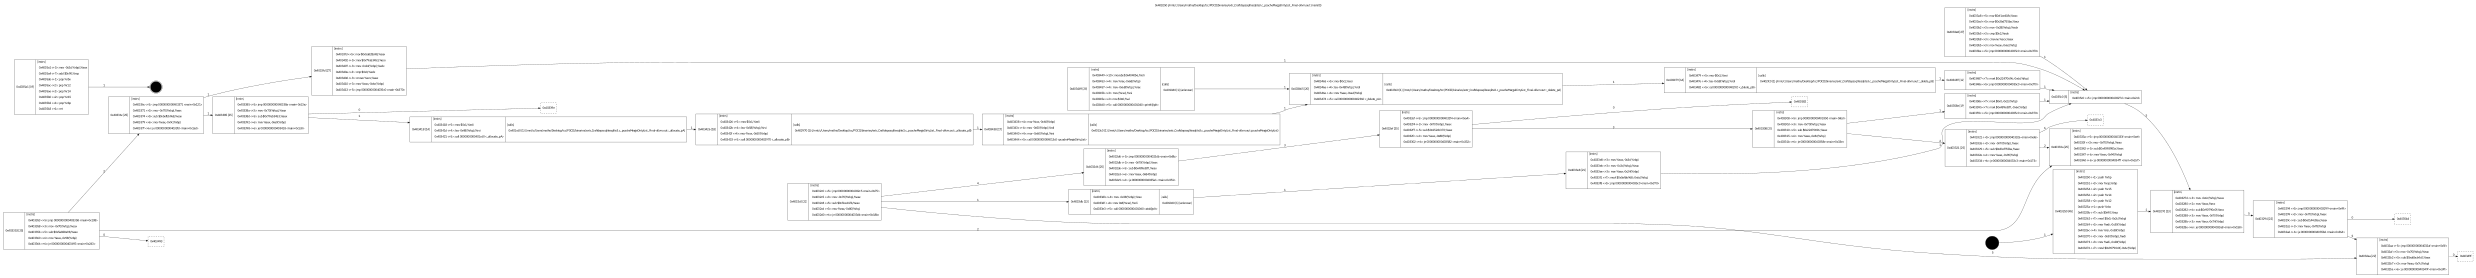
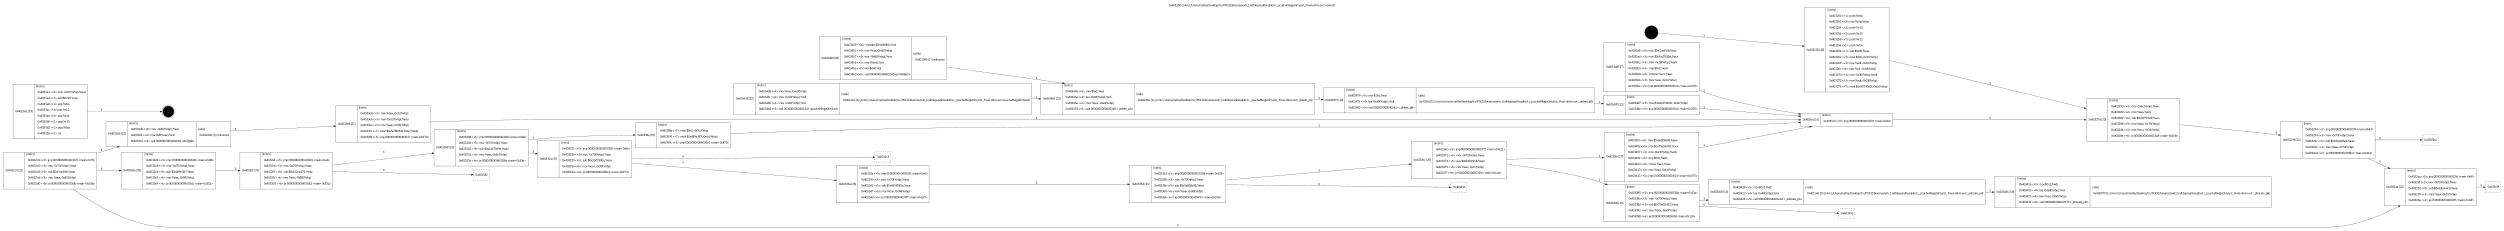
edge "0x403426 [18]" -> "0x403438 [17]": removed, label "1"
edge "0x403353 [25]" -> "0x40333a [25]": reversed
